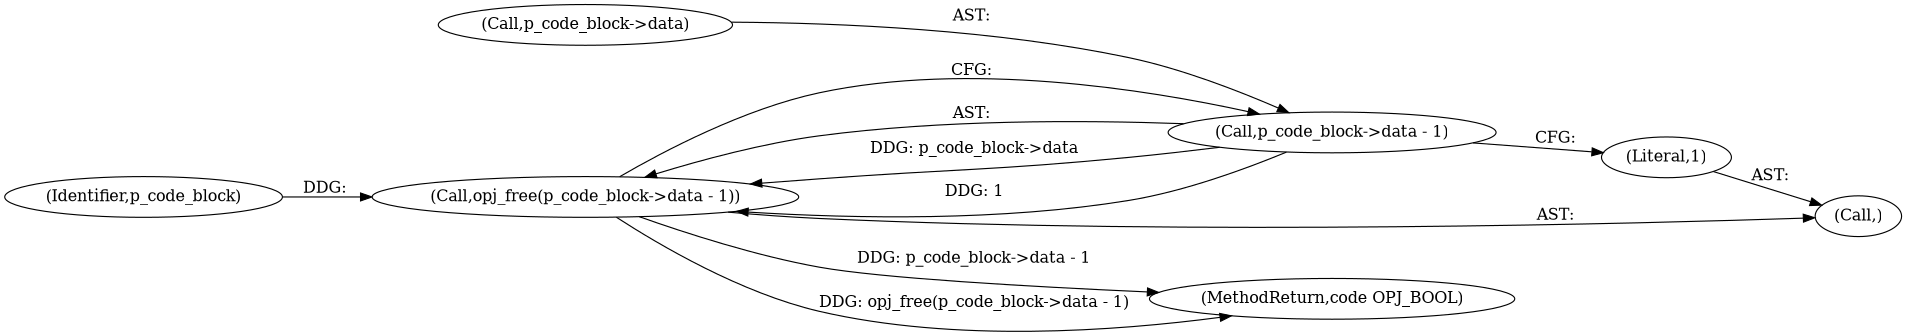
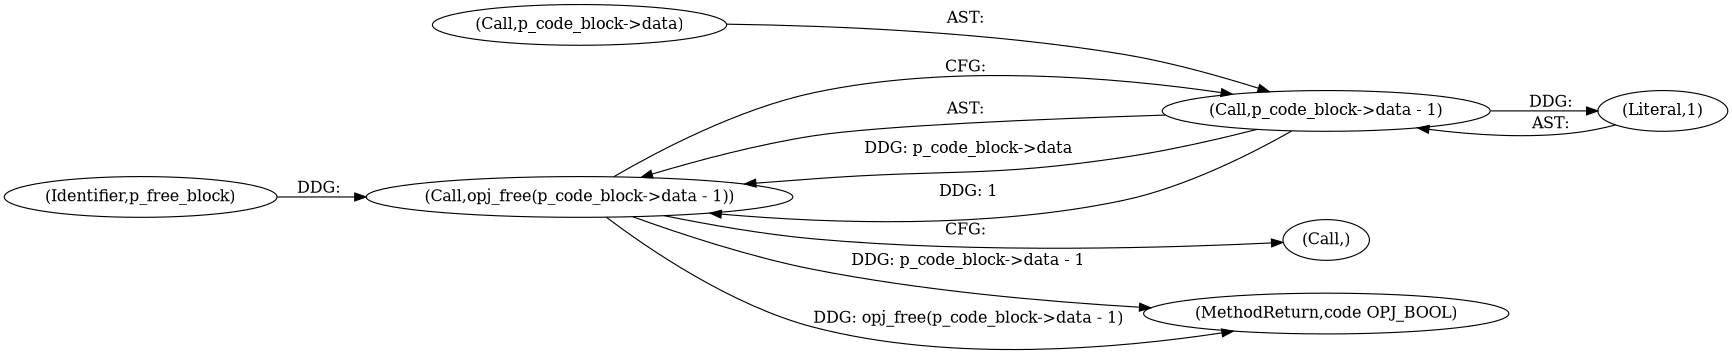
edge "(Call,p_code_block->data - 1)" -> "(Literal,1)": label "CFG: " -> "DDG: "
edge "(Literal,1)" -> "(Call,)": now "(Literal,1)" -> "(Call,p_code_block->data - 1)"
node "(Identifier,p_code_block)": label "(Identifier,p_code_block)" -> "(Identifier,p_free_block)"
edge "(Call,opj_free(p_code_block->data - 1))" -> "(Call,)": label "AST: " -> "CFG: "
